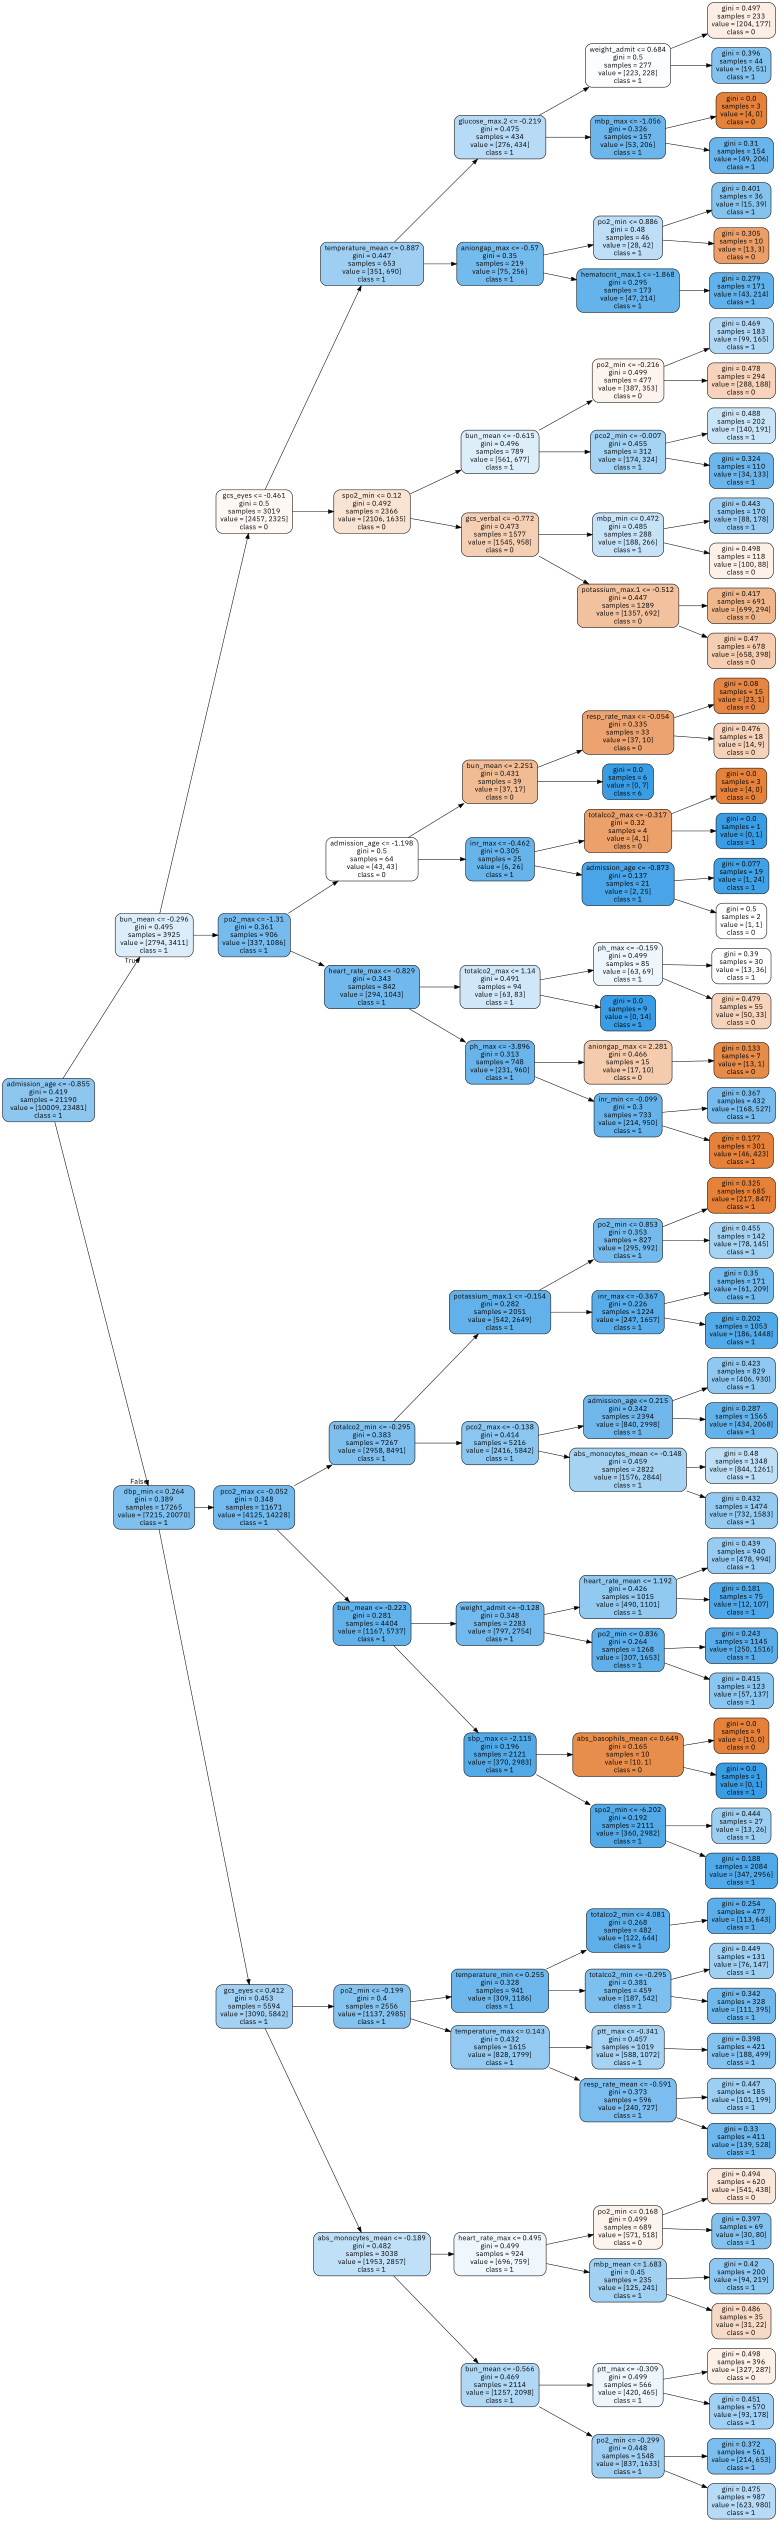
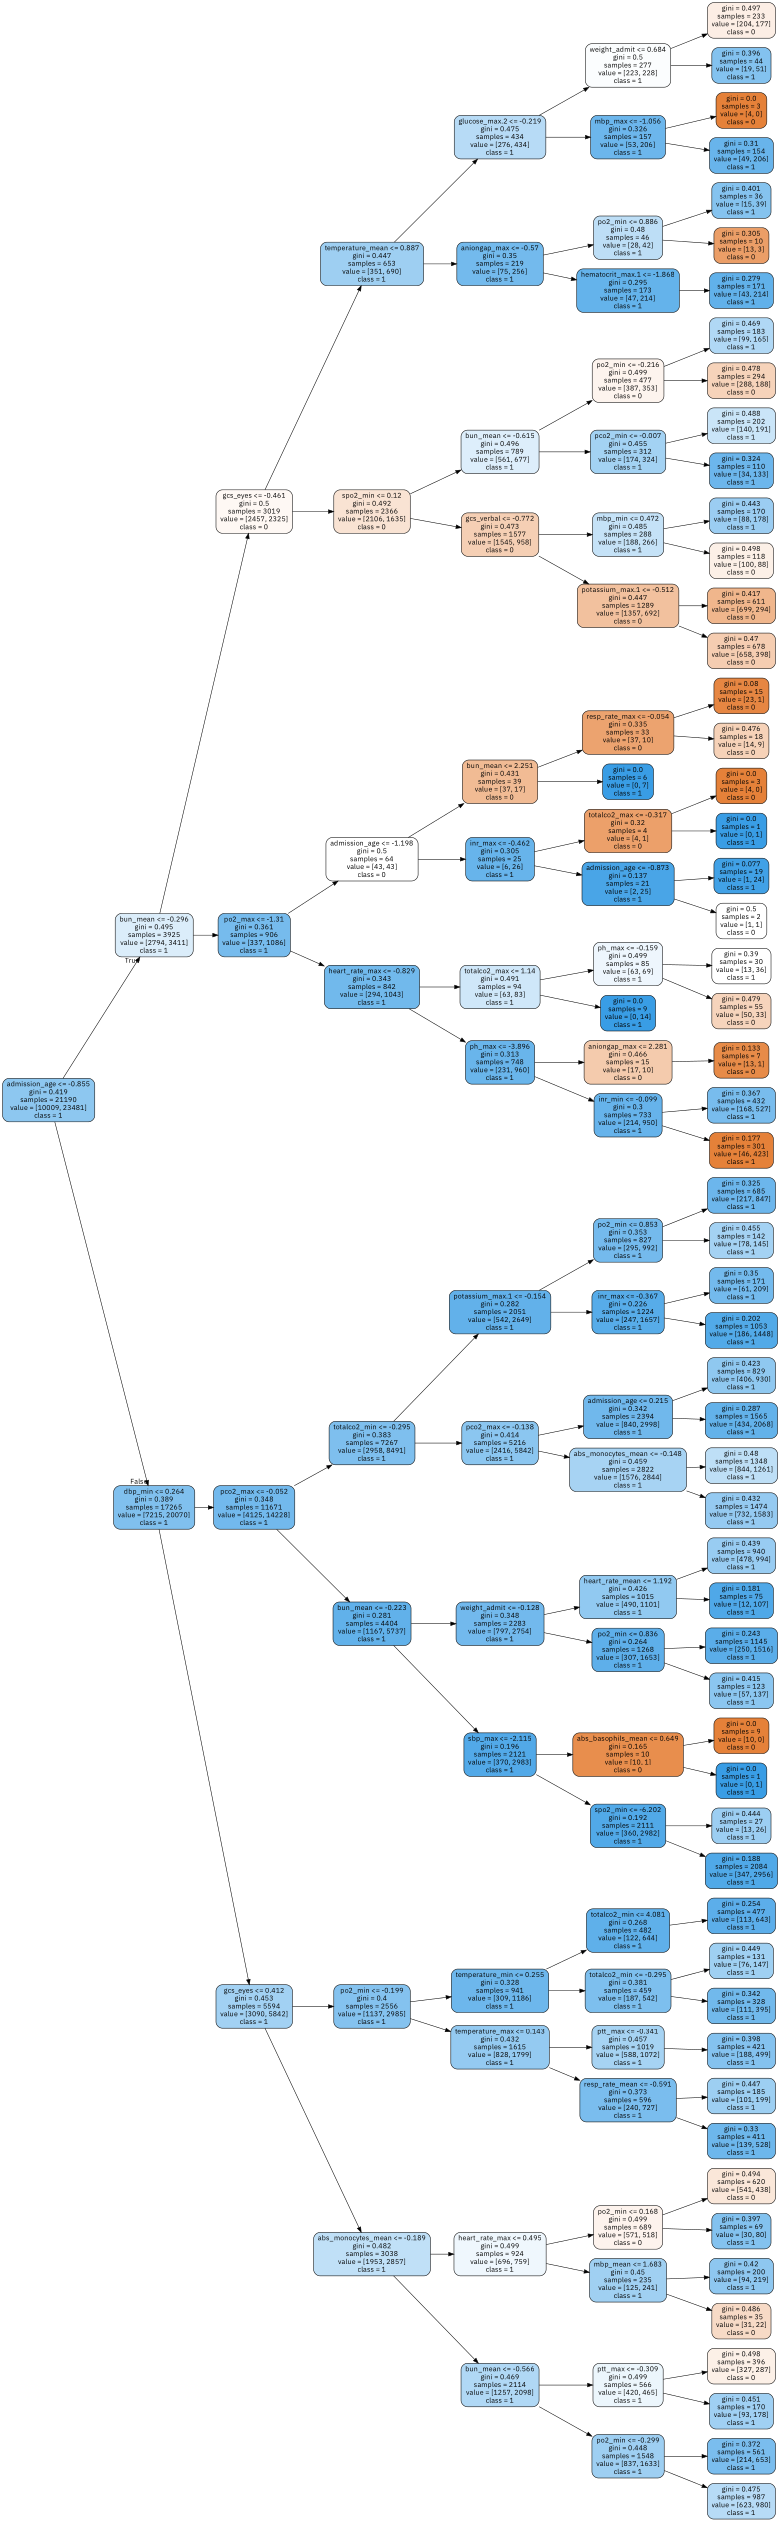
node "gini = 0.417 samples = 691 value = [699, 294] class = 0": label "gini = 0.417 samples = 691 value = [699, 294] class = 0" -> "gini = 0.417 samples = 611 value = [699, 294] class = 0"
node "gini = 0.0 samples = 6 value = [0, 7] class = 6": label "gini = 0.0 samples = 6 value = [0, 7] class = 6" -> "gini = 0.0 samples = 6 value = [0, 7] class = 1"
node "gini = 0.325 samples = 685 value = [217, 847] class = 1": fillcolor #e58139 -> #6cb6ec
node "gini = 0.451 samples = 570 value = [93, 178] class = 1": label "gini = 0.451 samples = 570 value = [93, 178] class = 1" -> "gini = 0.451 samples = 170 value = [93, 178] class = 1"
